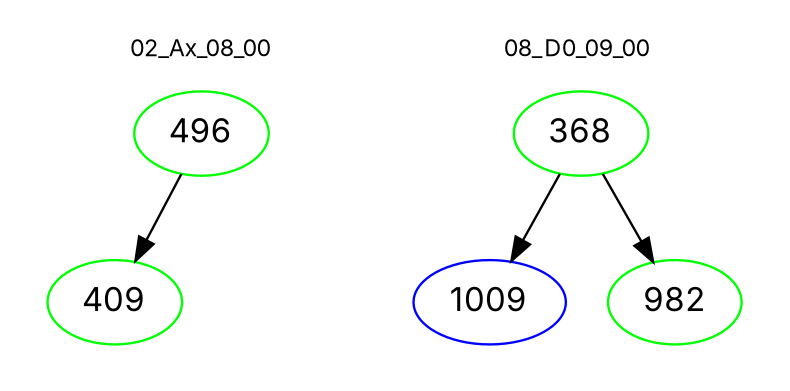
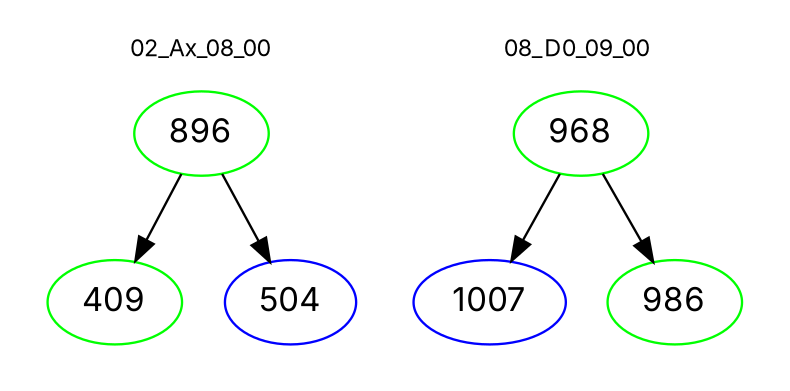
node "496": label "496" -> "896"
node "368": label "368" -> "968"
node "504": added
node "1009": label "1009" -> "1007"
node "982": label "982" -> "986"
